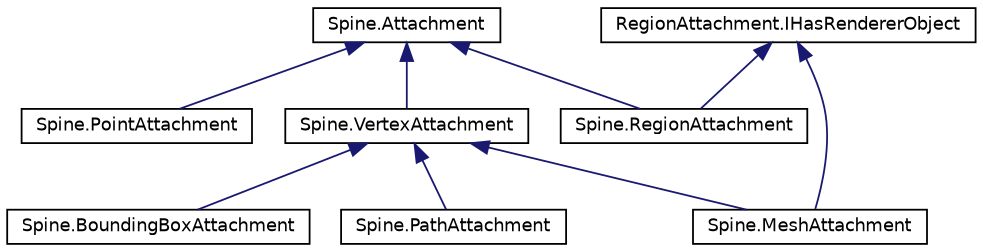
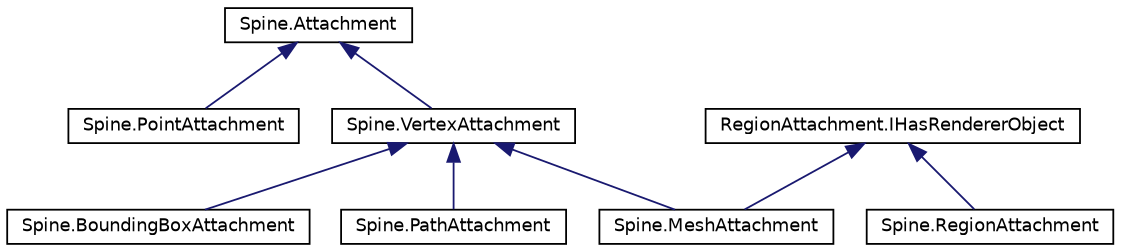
edge "Spine.RegionAttachment" -> "Spine.Attachment": removed
